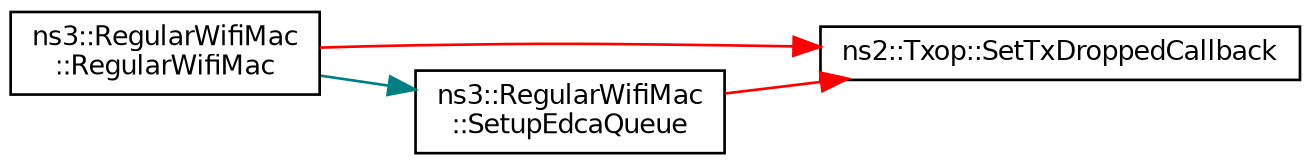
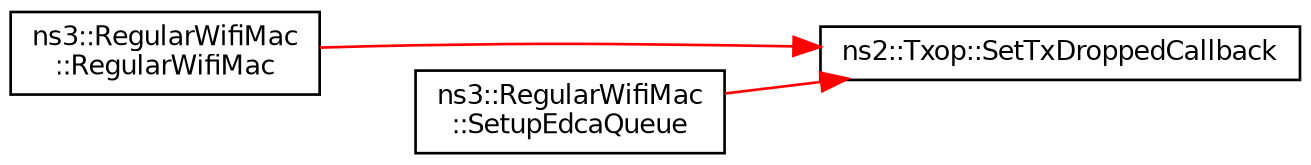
edge "ns3::RegularWifiMac ::RegularWifiMac" -> "ns3::RegularWifiMac ::SetupEdcaQueue": removed
